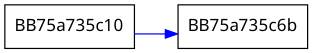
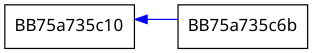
edge "BB75a735c10" -> "BB75a735c6b": reversed
